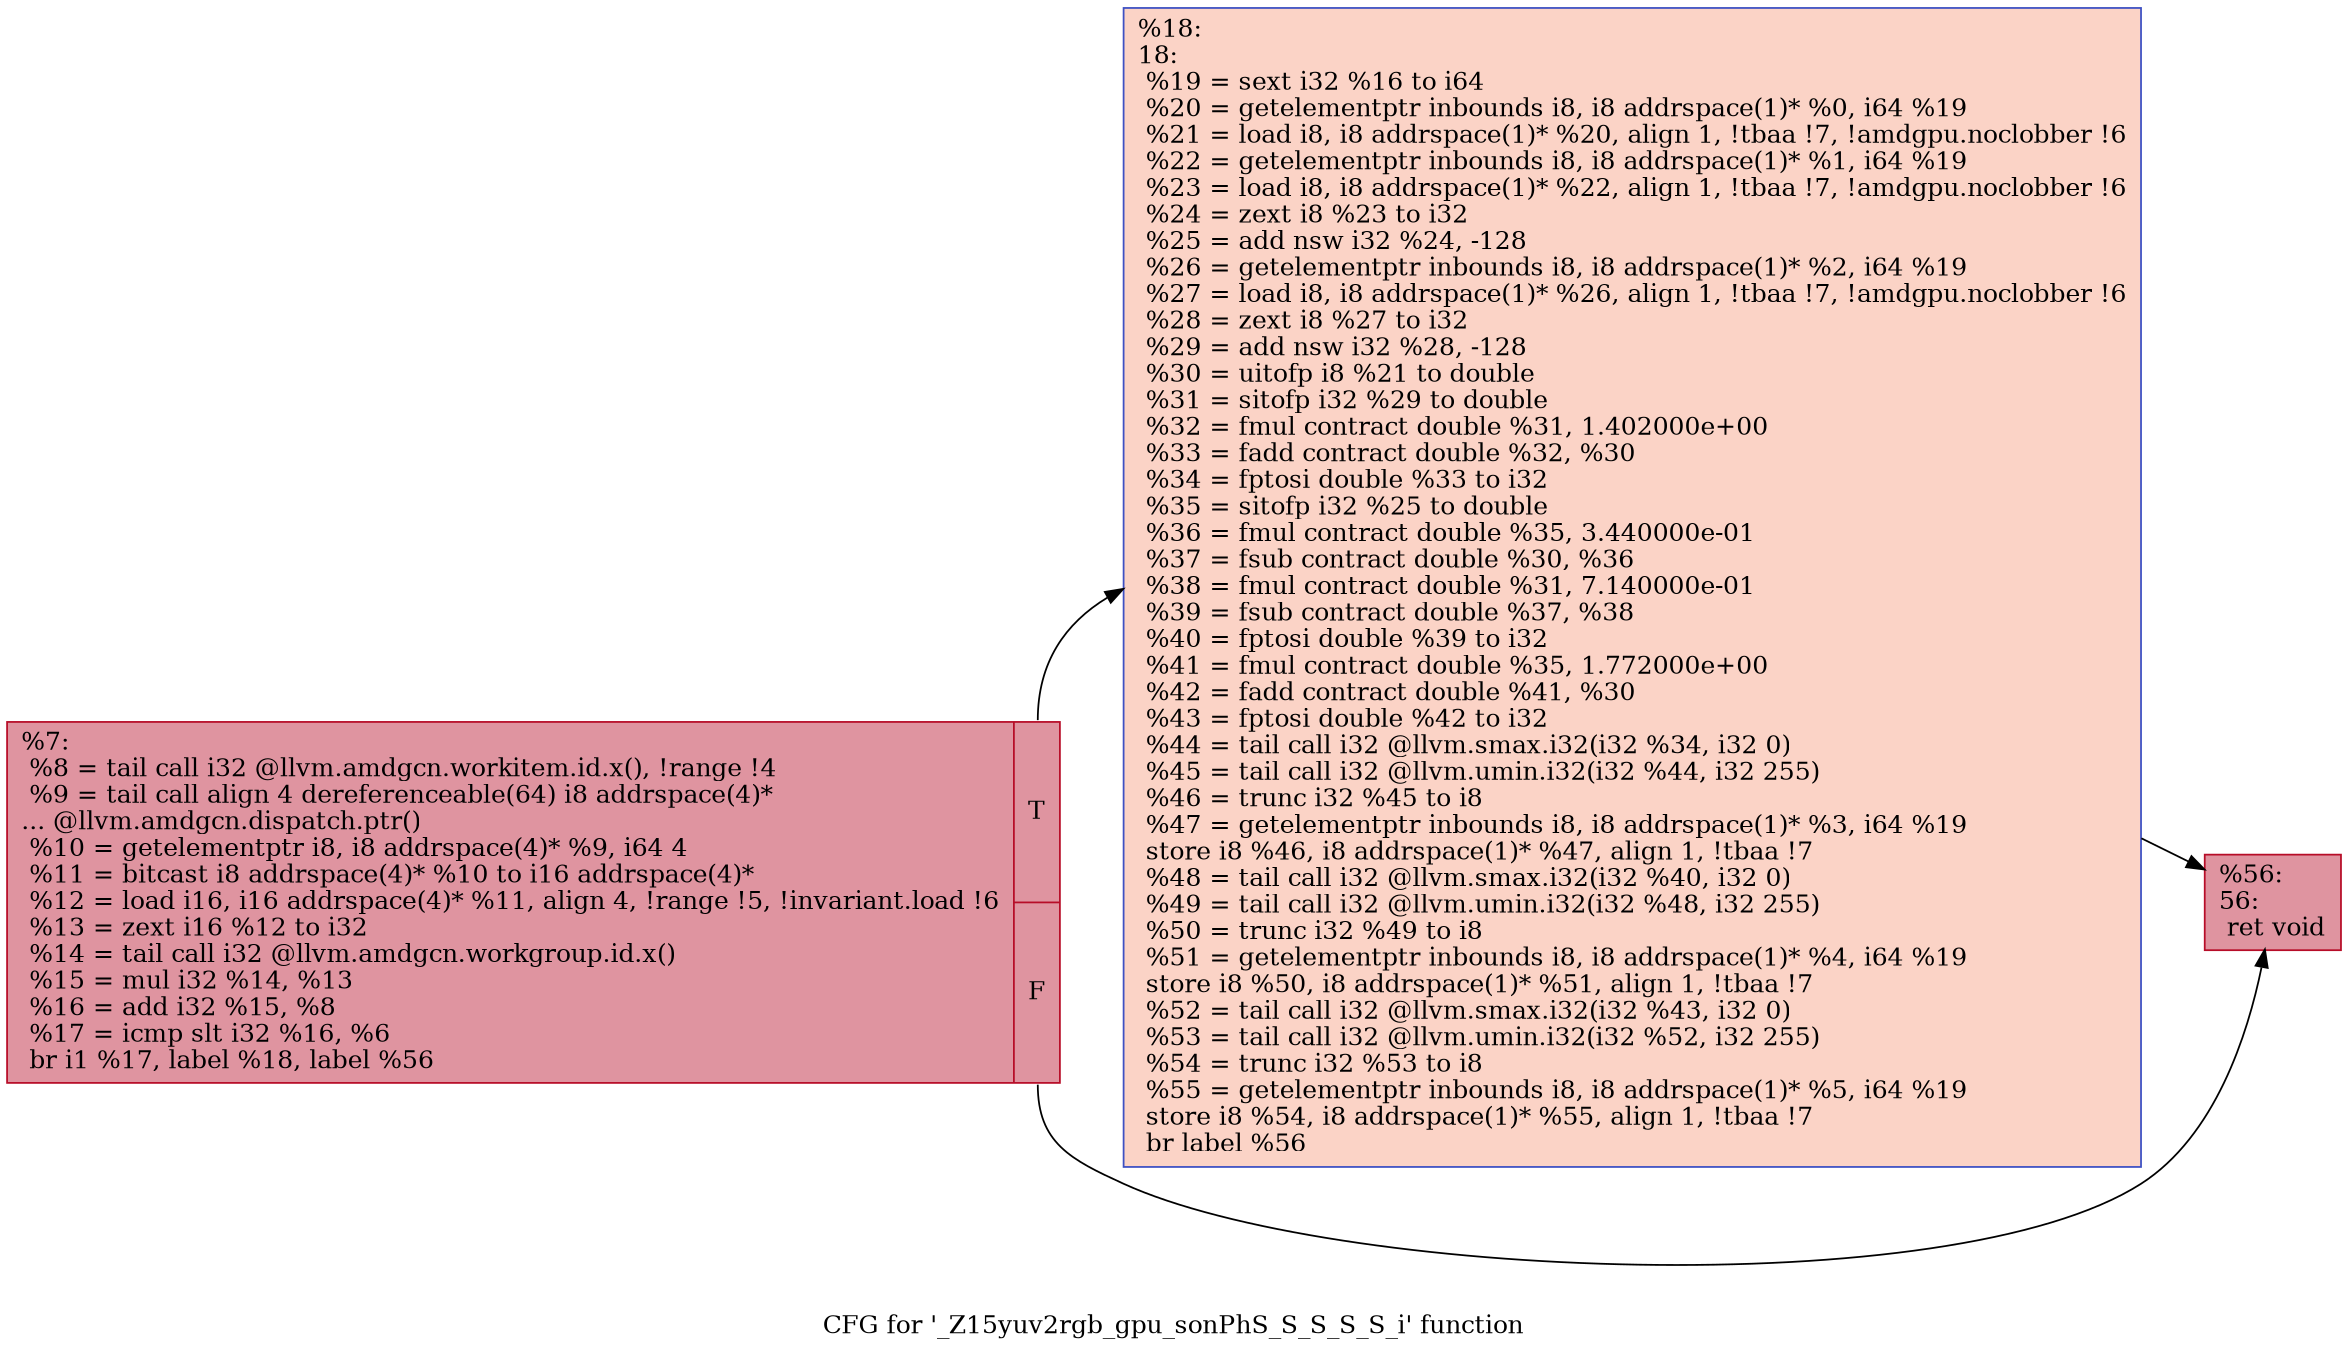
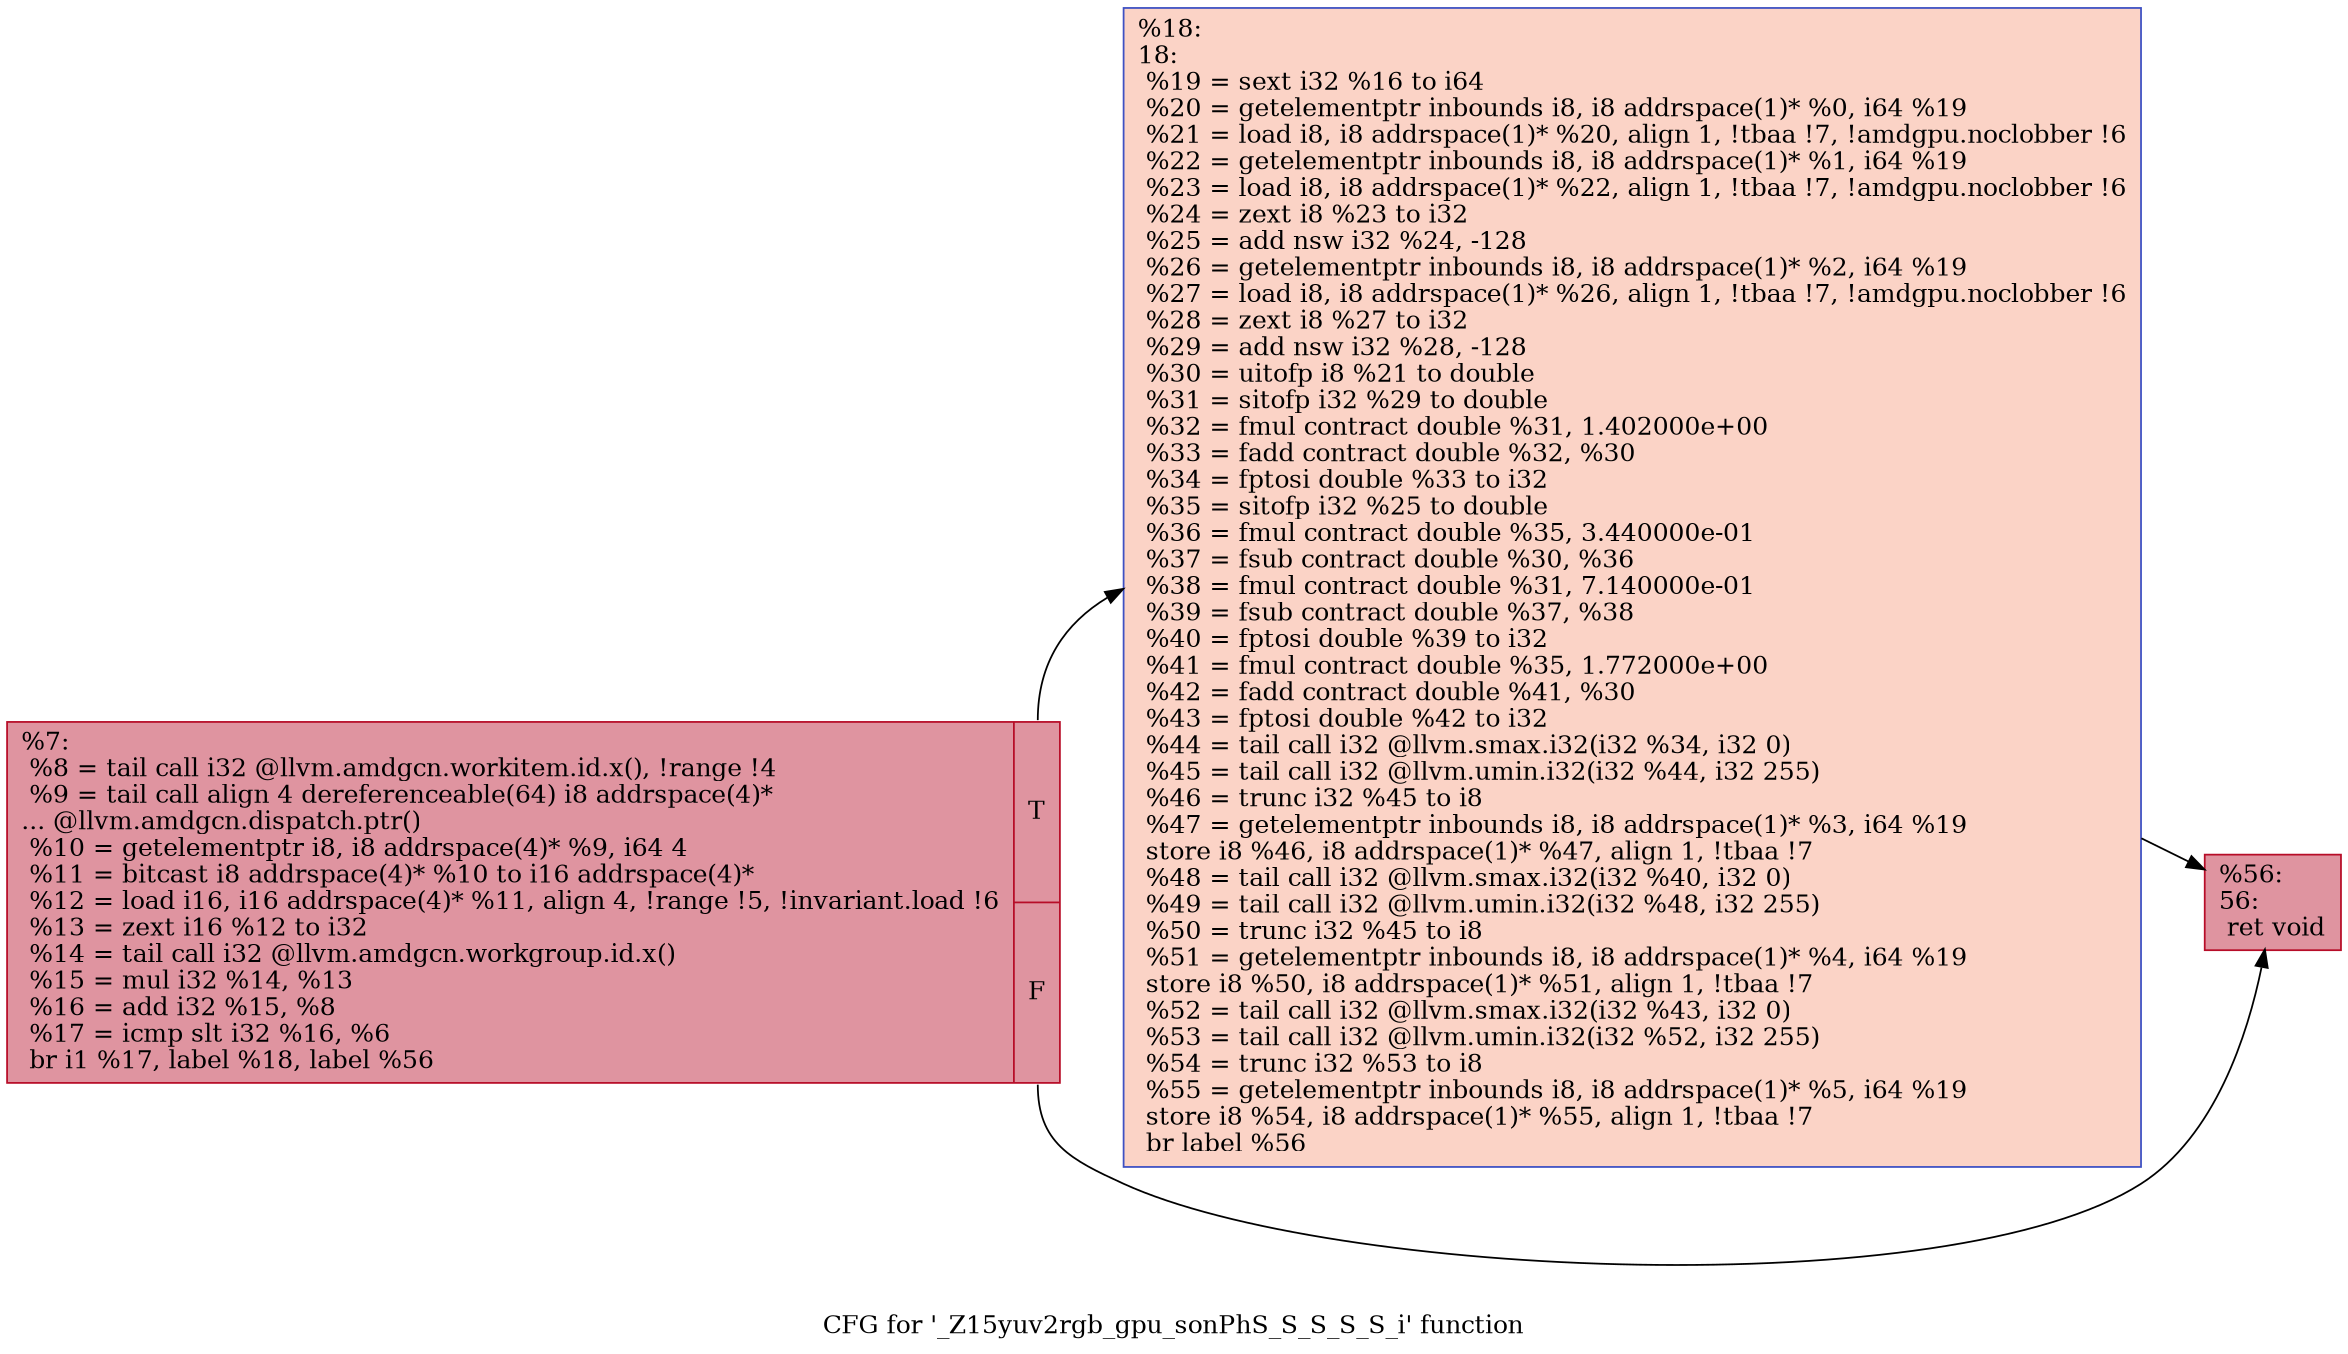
node "%18:": text "%50 = trunc i32 %49 to i8" -> "%50 = trunc i32 %45 to i8"
